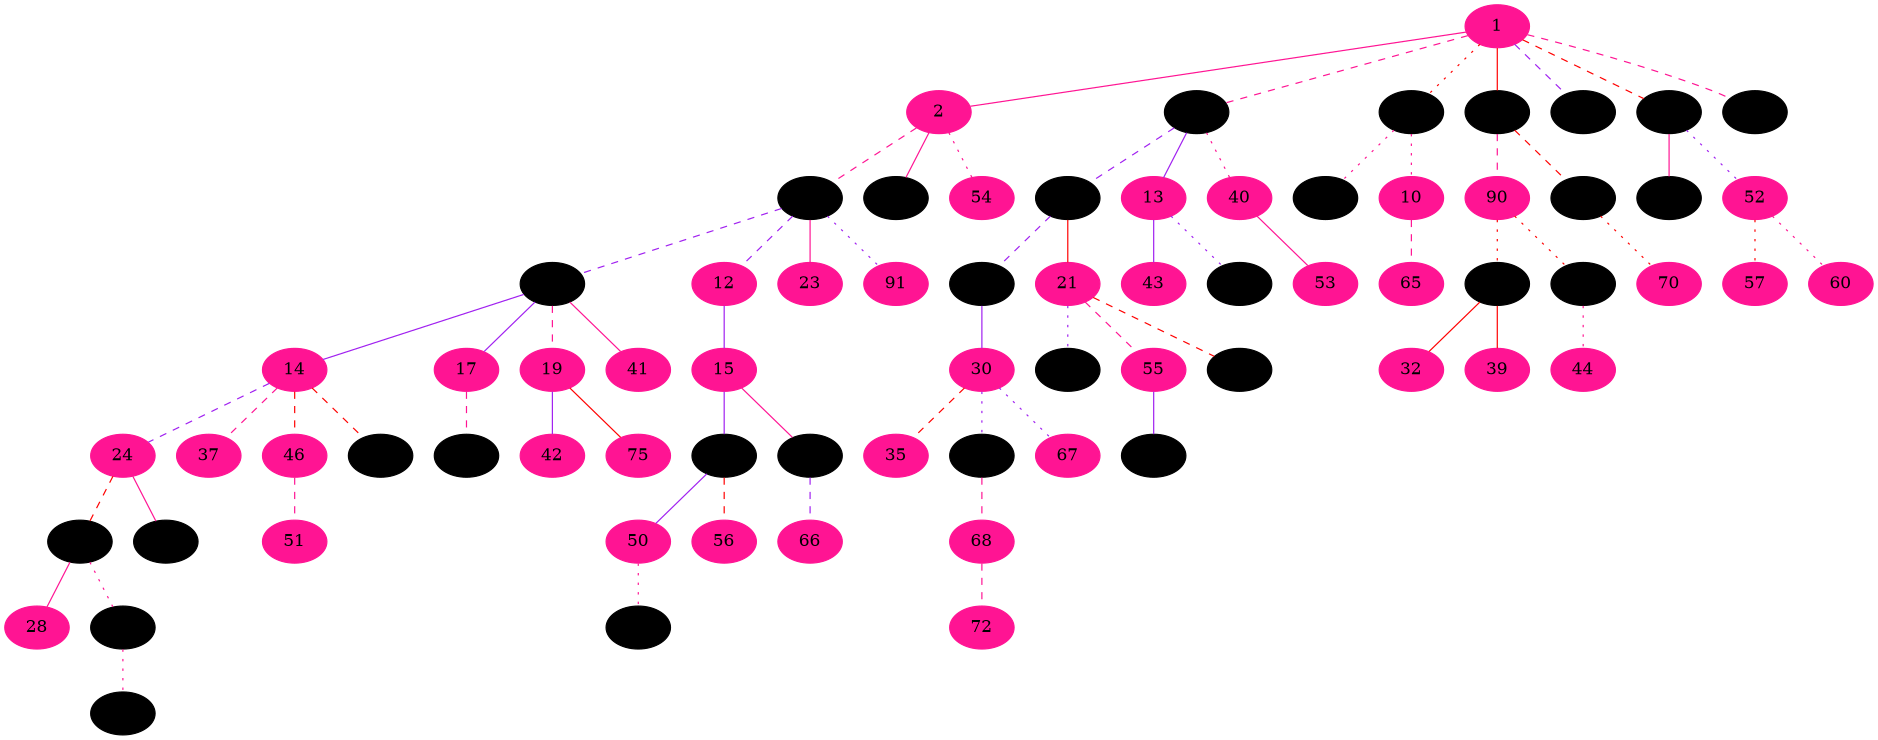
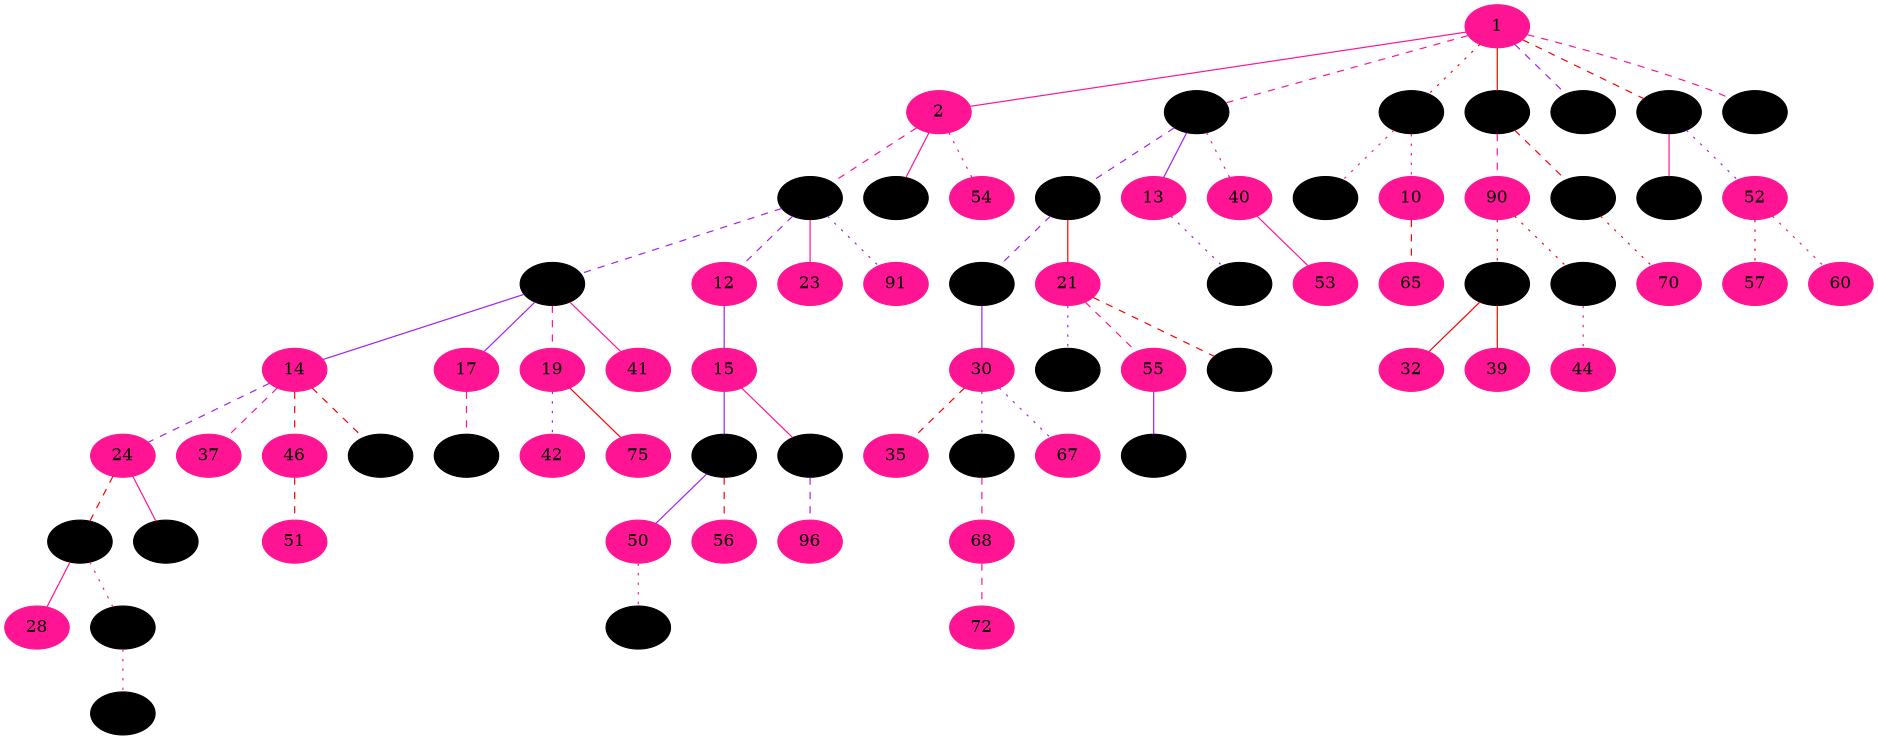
edge "10" -- "65": color deeppink -> red
node "43": removed
edge "19" -- "42": style solid -> dotted
edge "46" -- "51": color deeppink -> red
node "66": label "66" -> "96"
